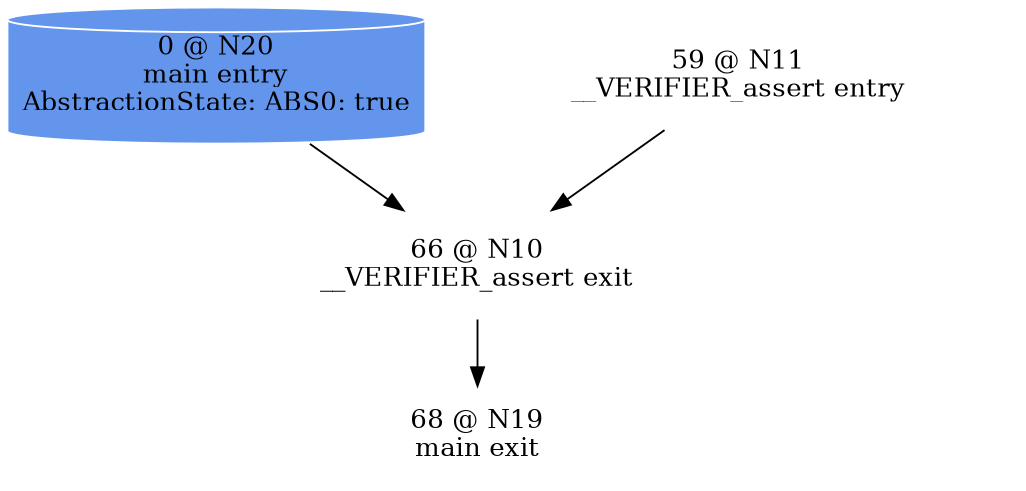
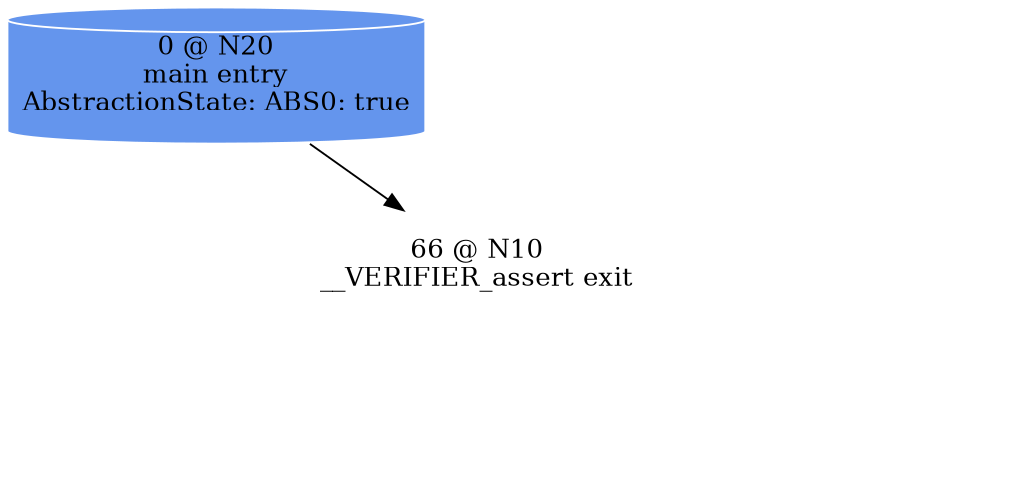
node "59 @ N11 __VERIFIER_assert entry": removed
node "68 @ N19 main exit": removed
